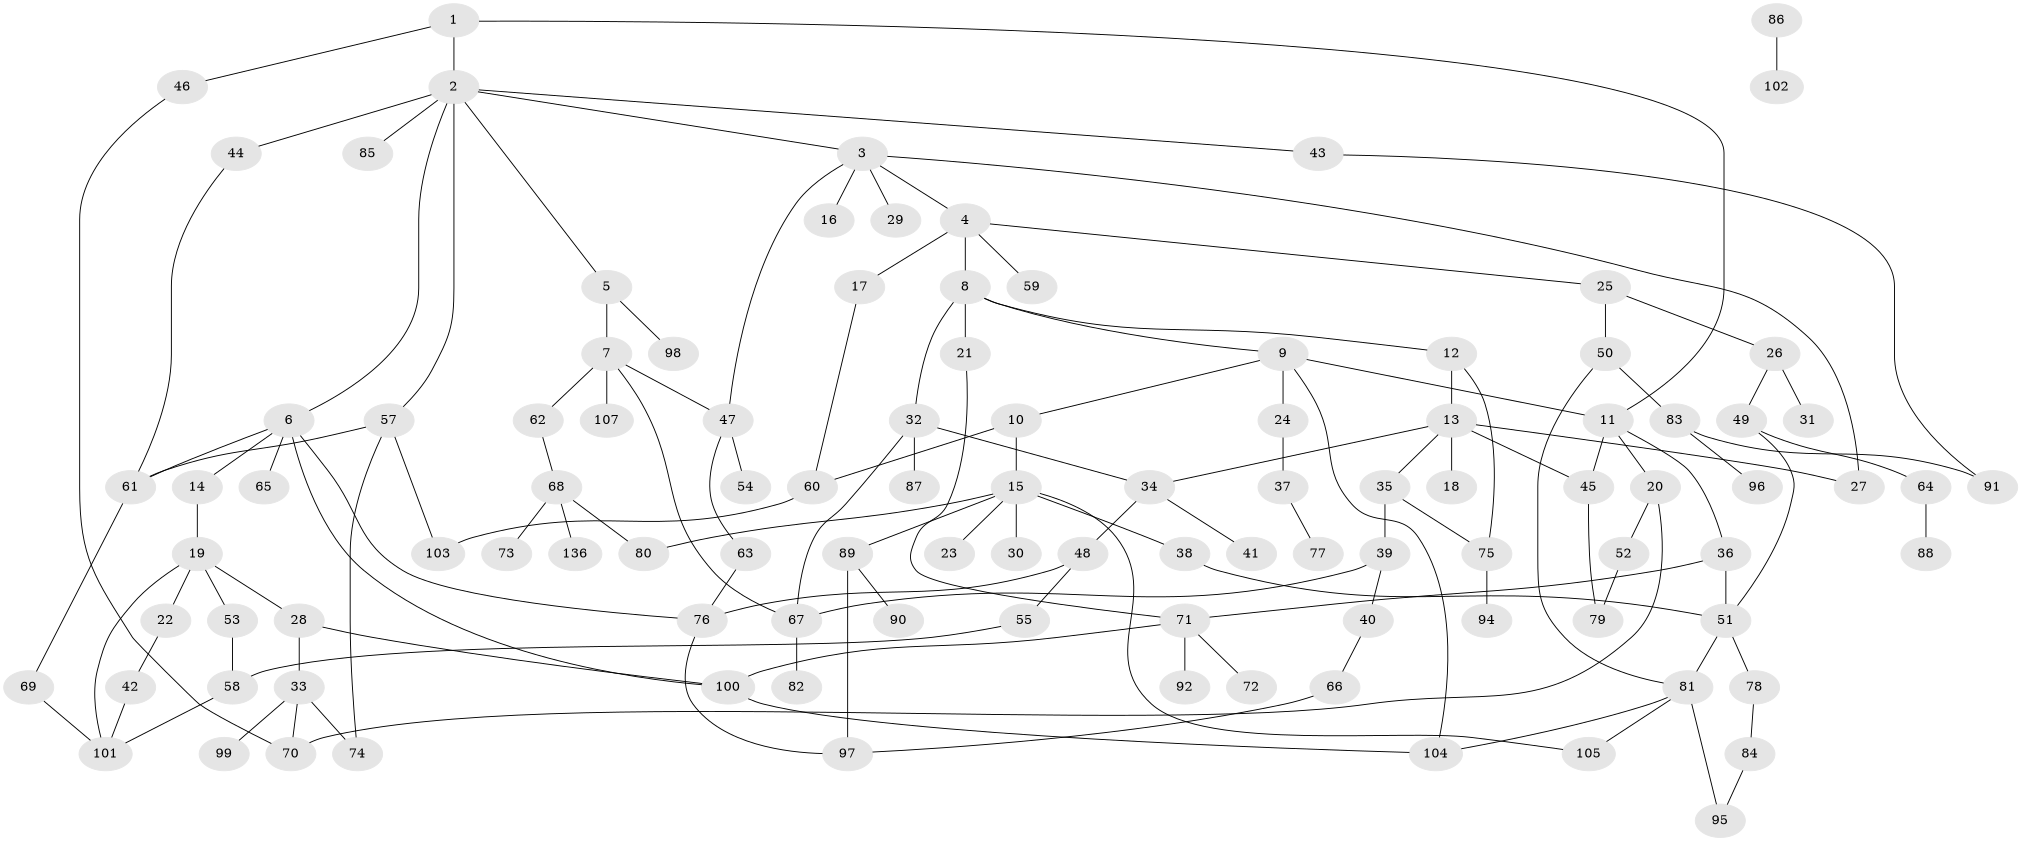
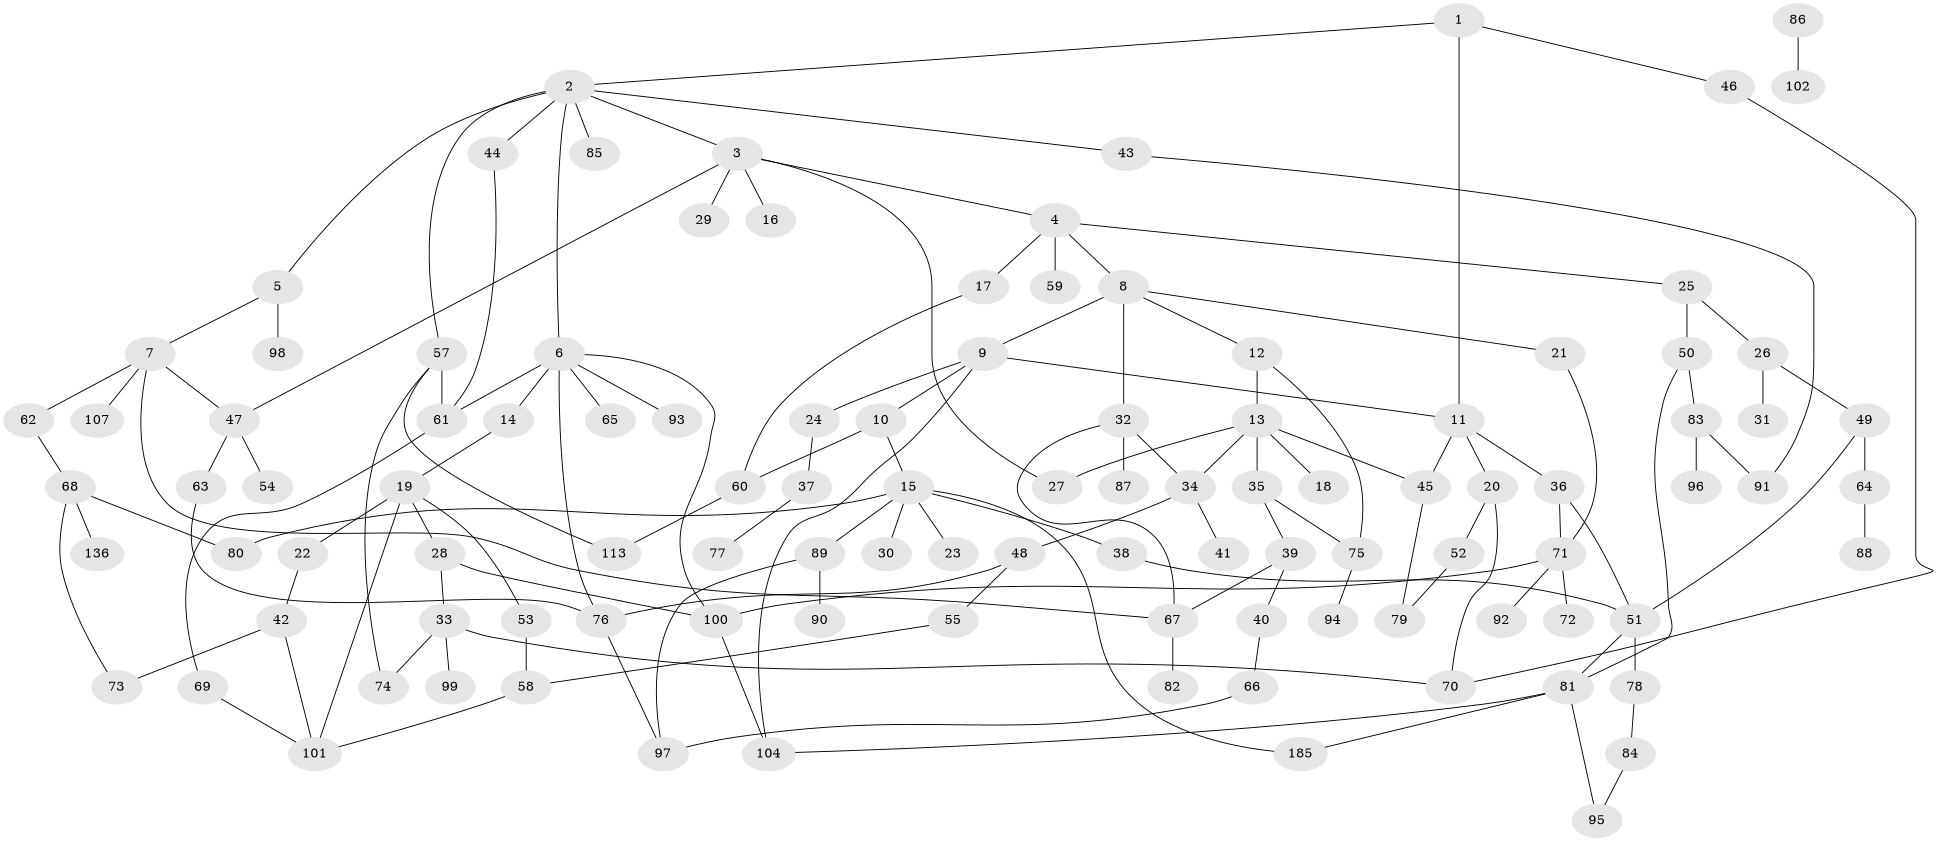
node "93": added
node "103": label "103" -> "113"
edge "42" -- "73": added
node "105": label "105" -> "185"
